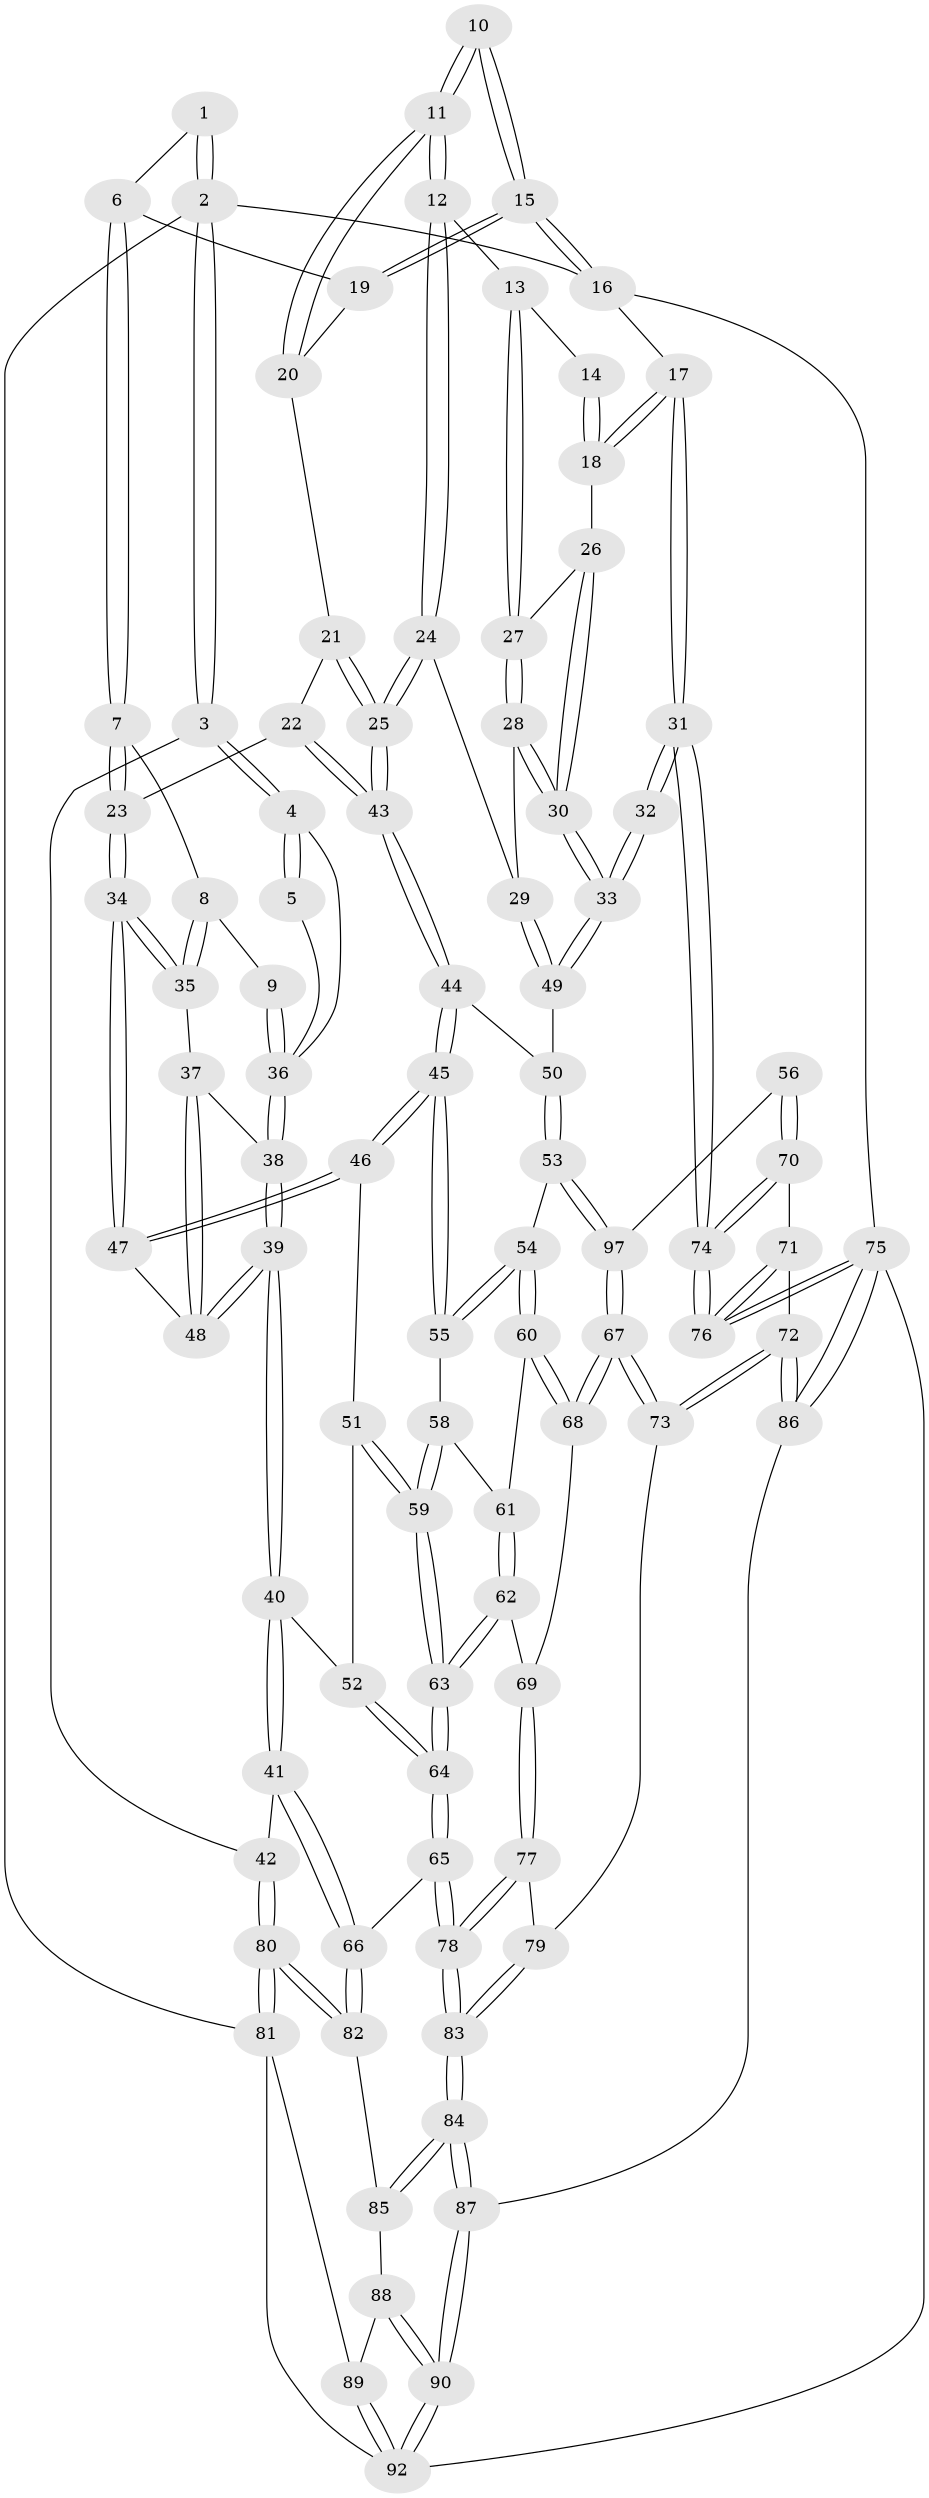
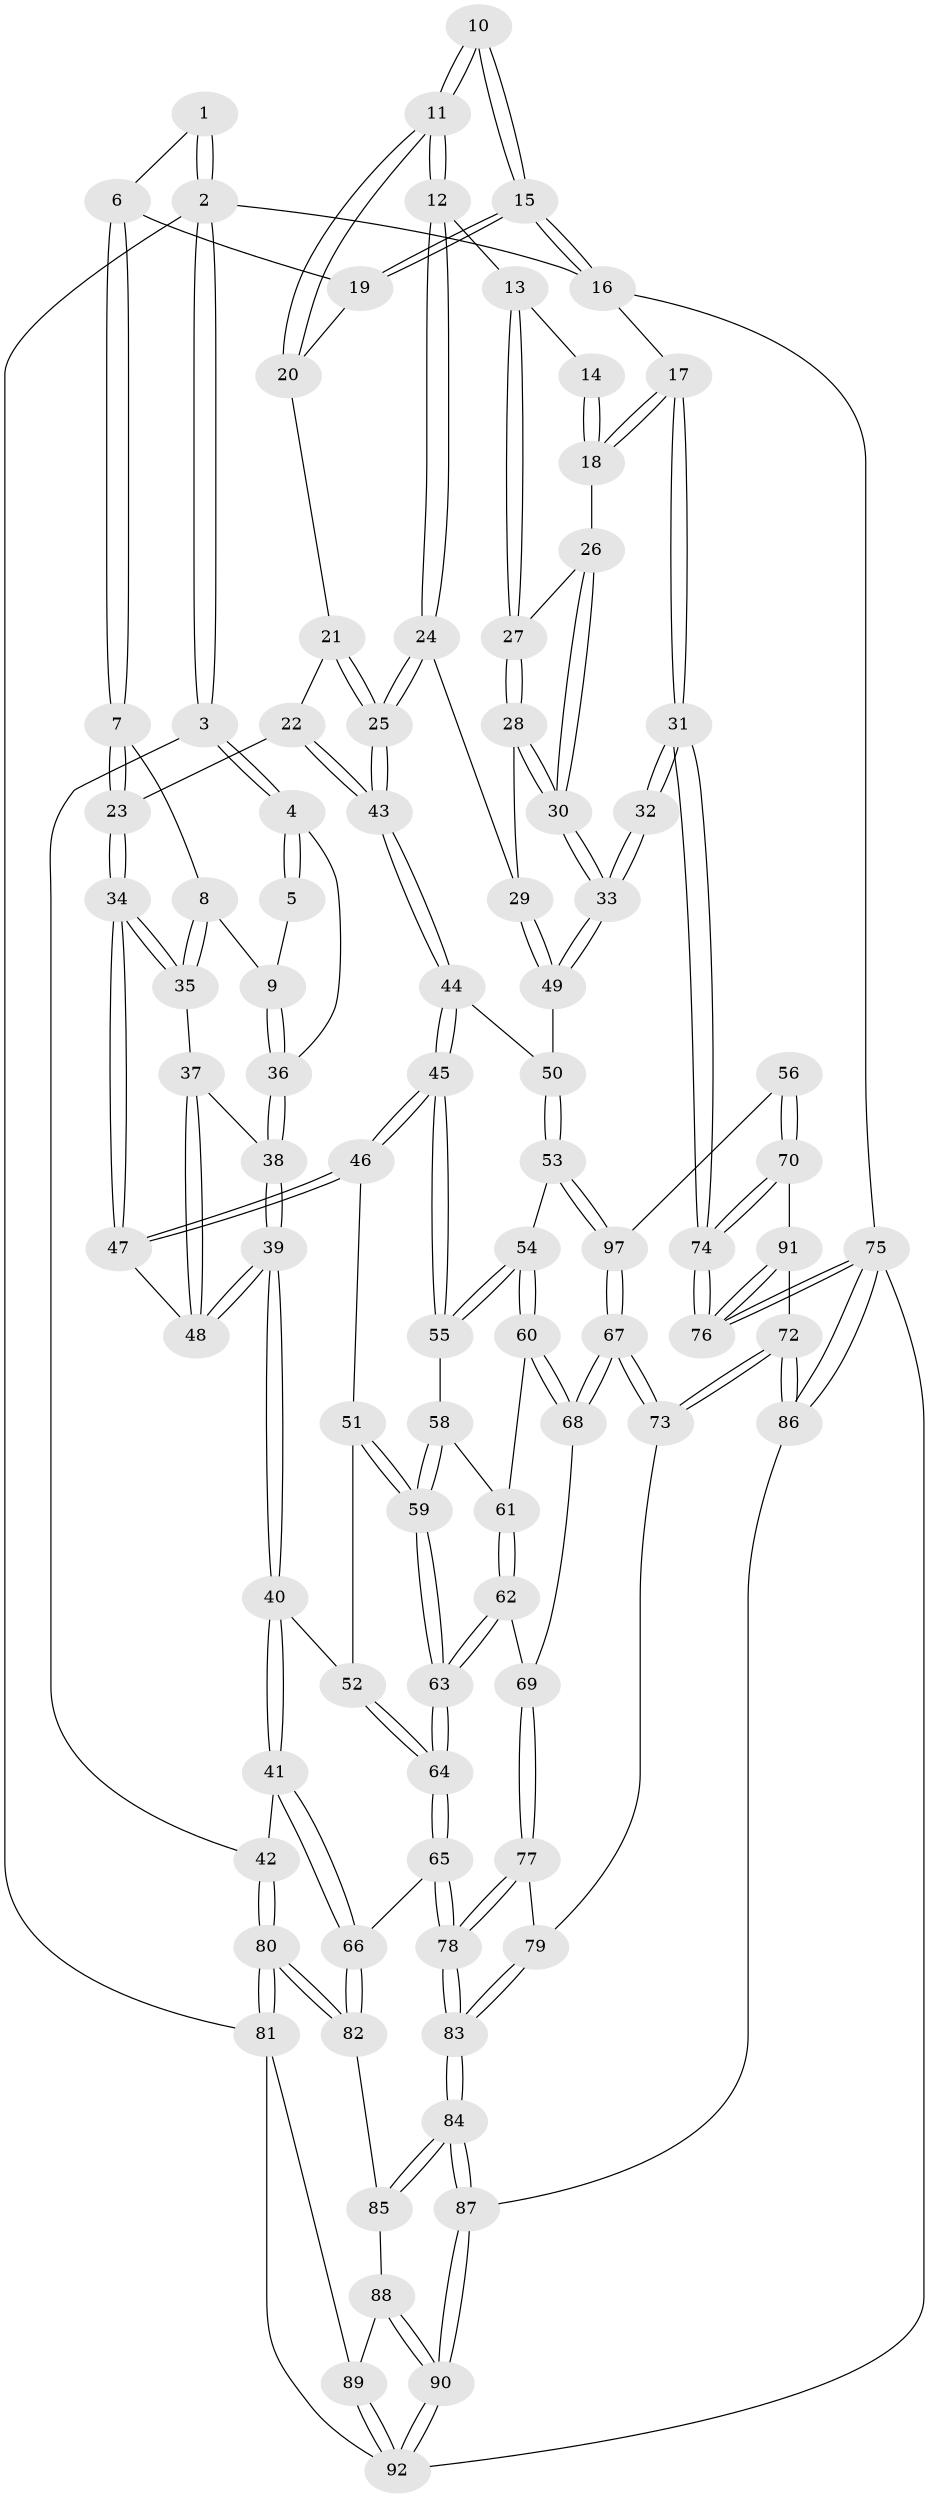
edge "5" -- "36": now "5" -- "9"
node "71": label "71" -> "91"
